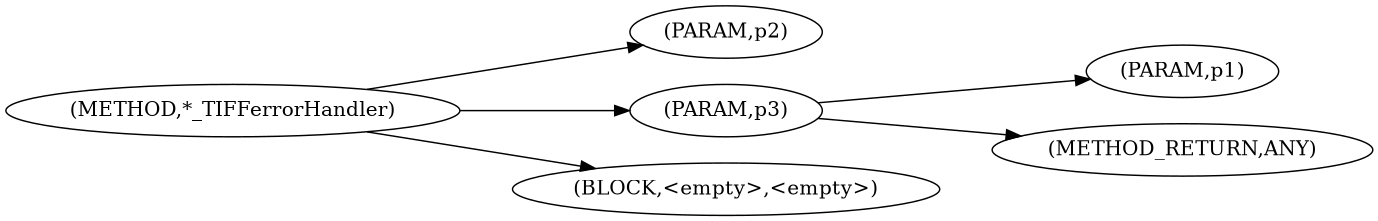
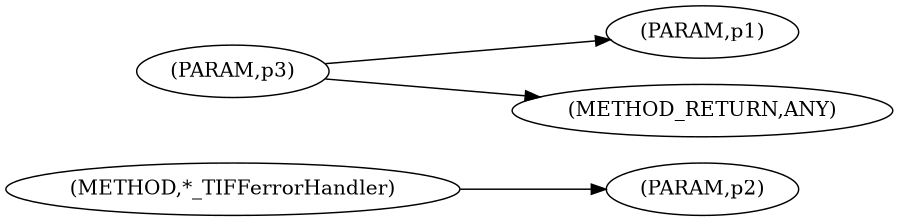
edge "(METHOD,*_TIFFerrorHandler)" -> "(PARAM,p3)": removed
node "(BLOCK,<empty>,<empty>)": removed
